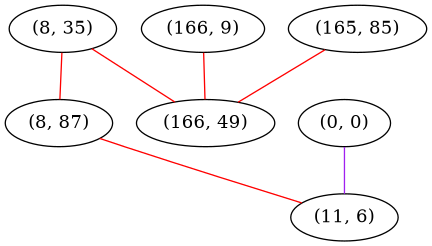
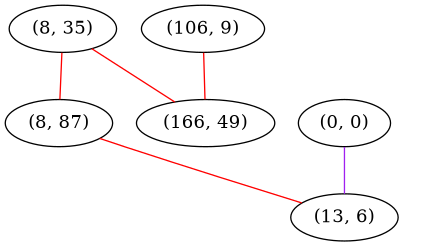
node "(166, 9)": label "(166, 9)" -> "(106, 9)"
node "(165, 85)": removed
node "(11, 6)": label "(11, 6)" -> "(13, 6)"
